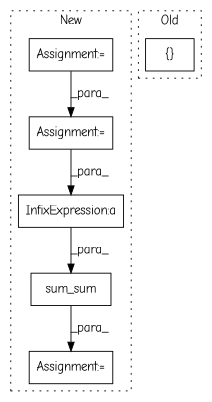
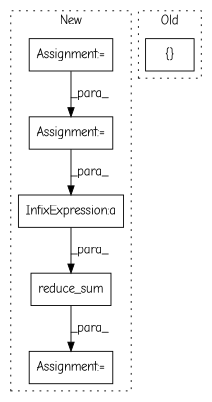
node "sum_sum": label "sum_sum" -> "reduce_sum"
